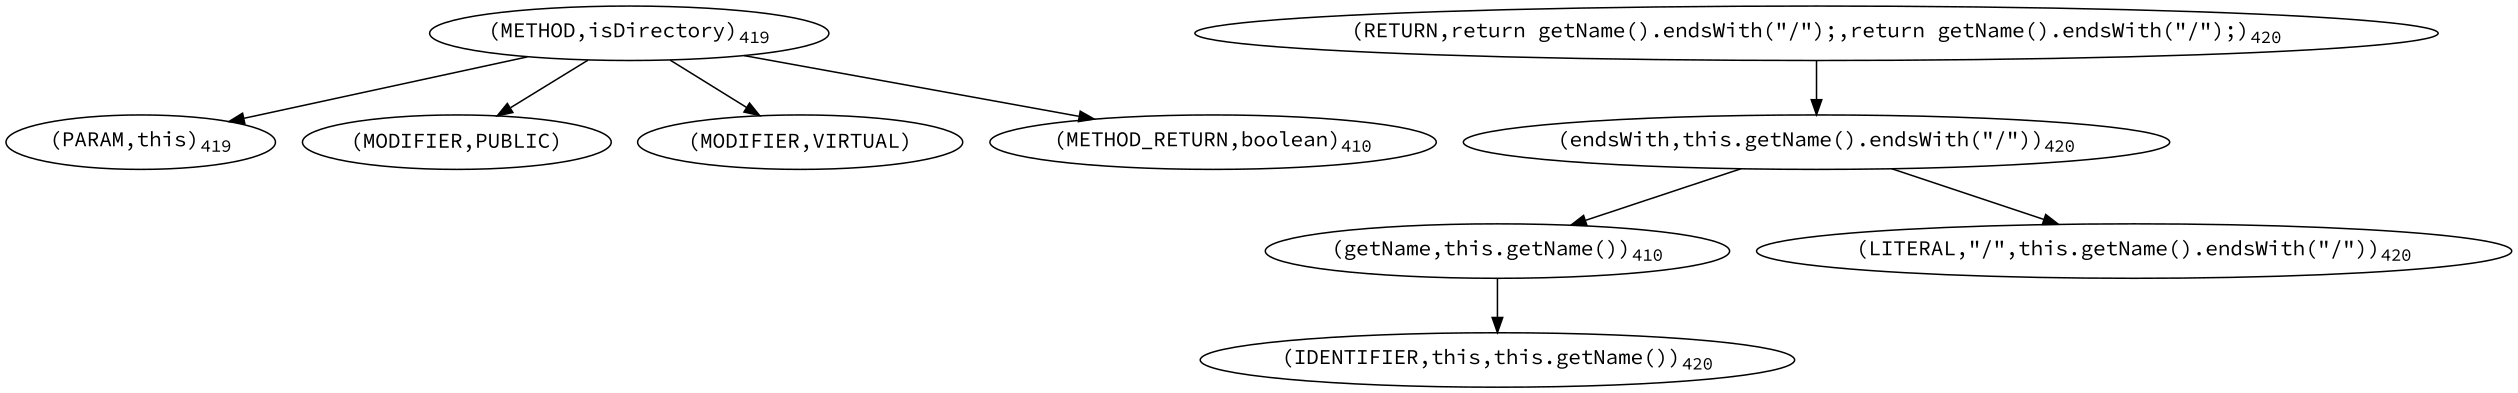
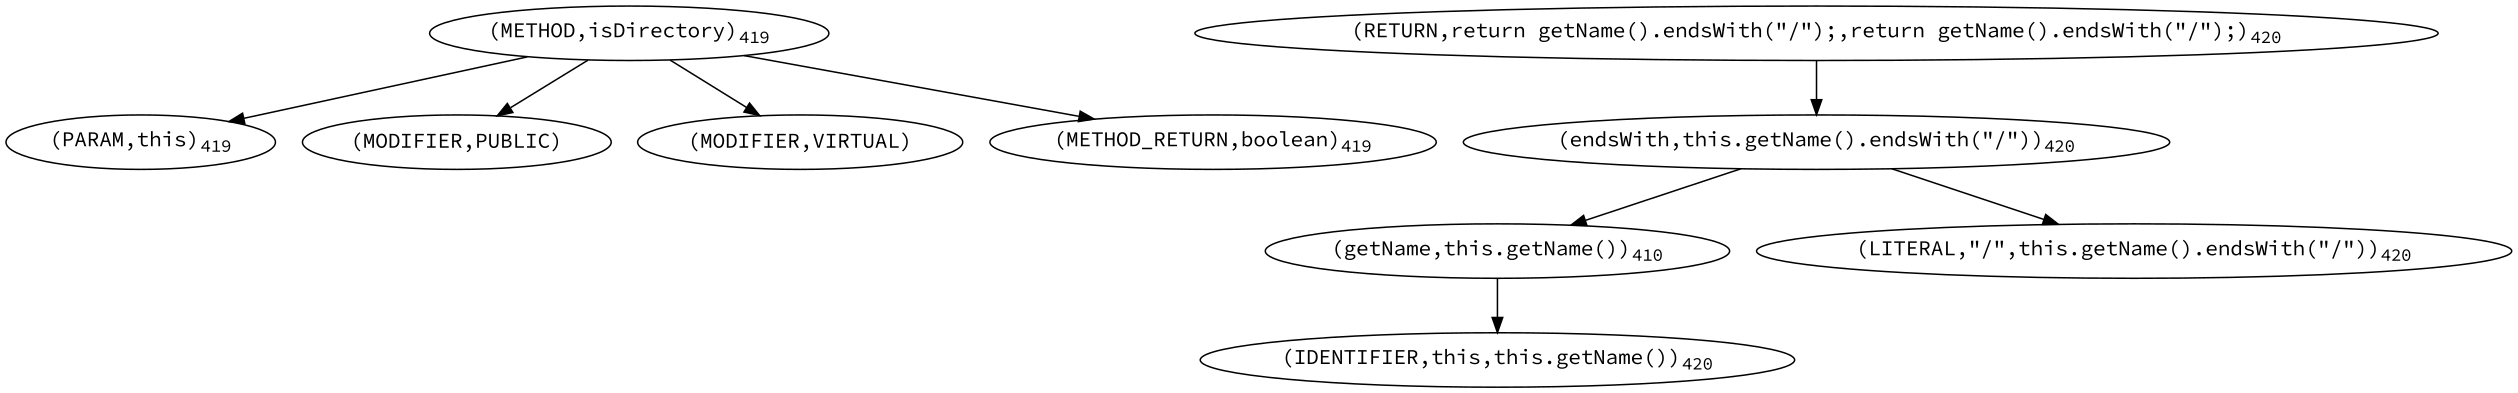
node "(METHOD_RETURN,boolean)": text "410" -> "419"
